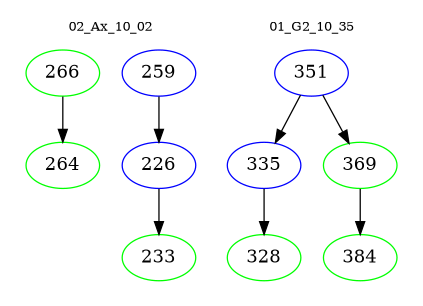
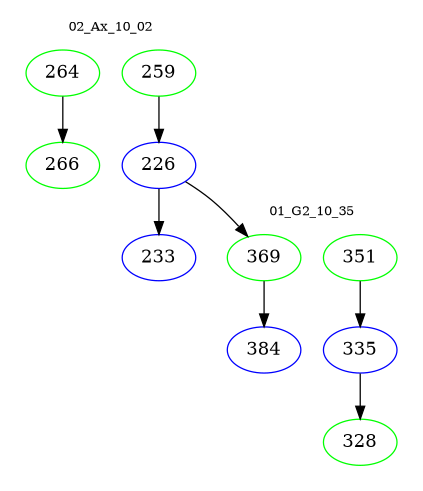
node "259": color blue -> green
node "351": color blue -> green
edge "266" -> "264": reversed
edge "351" -> "369": now "226" -> "369"
node "233": color green -> blue
node "384": color green -> blue
